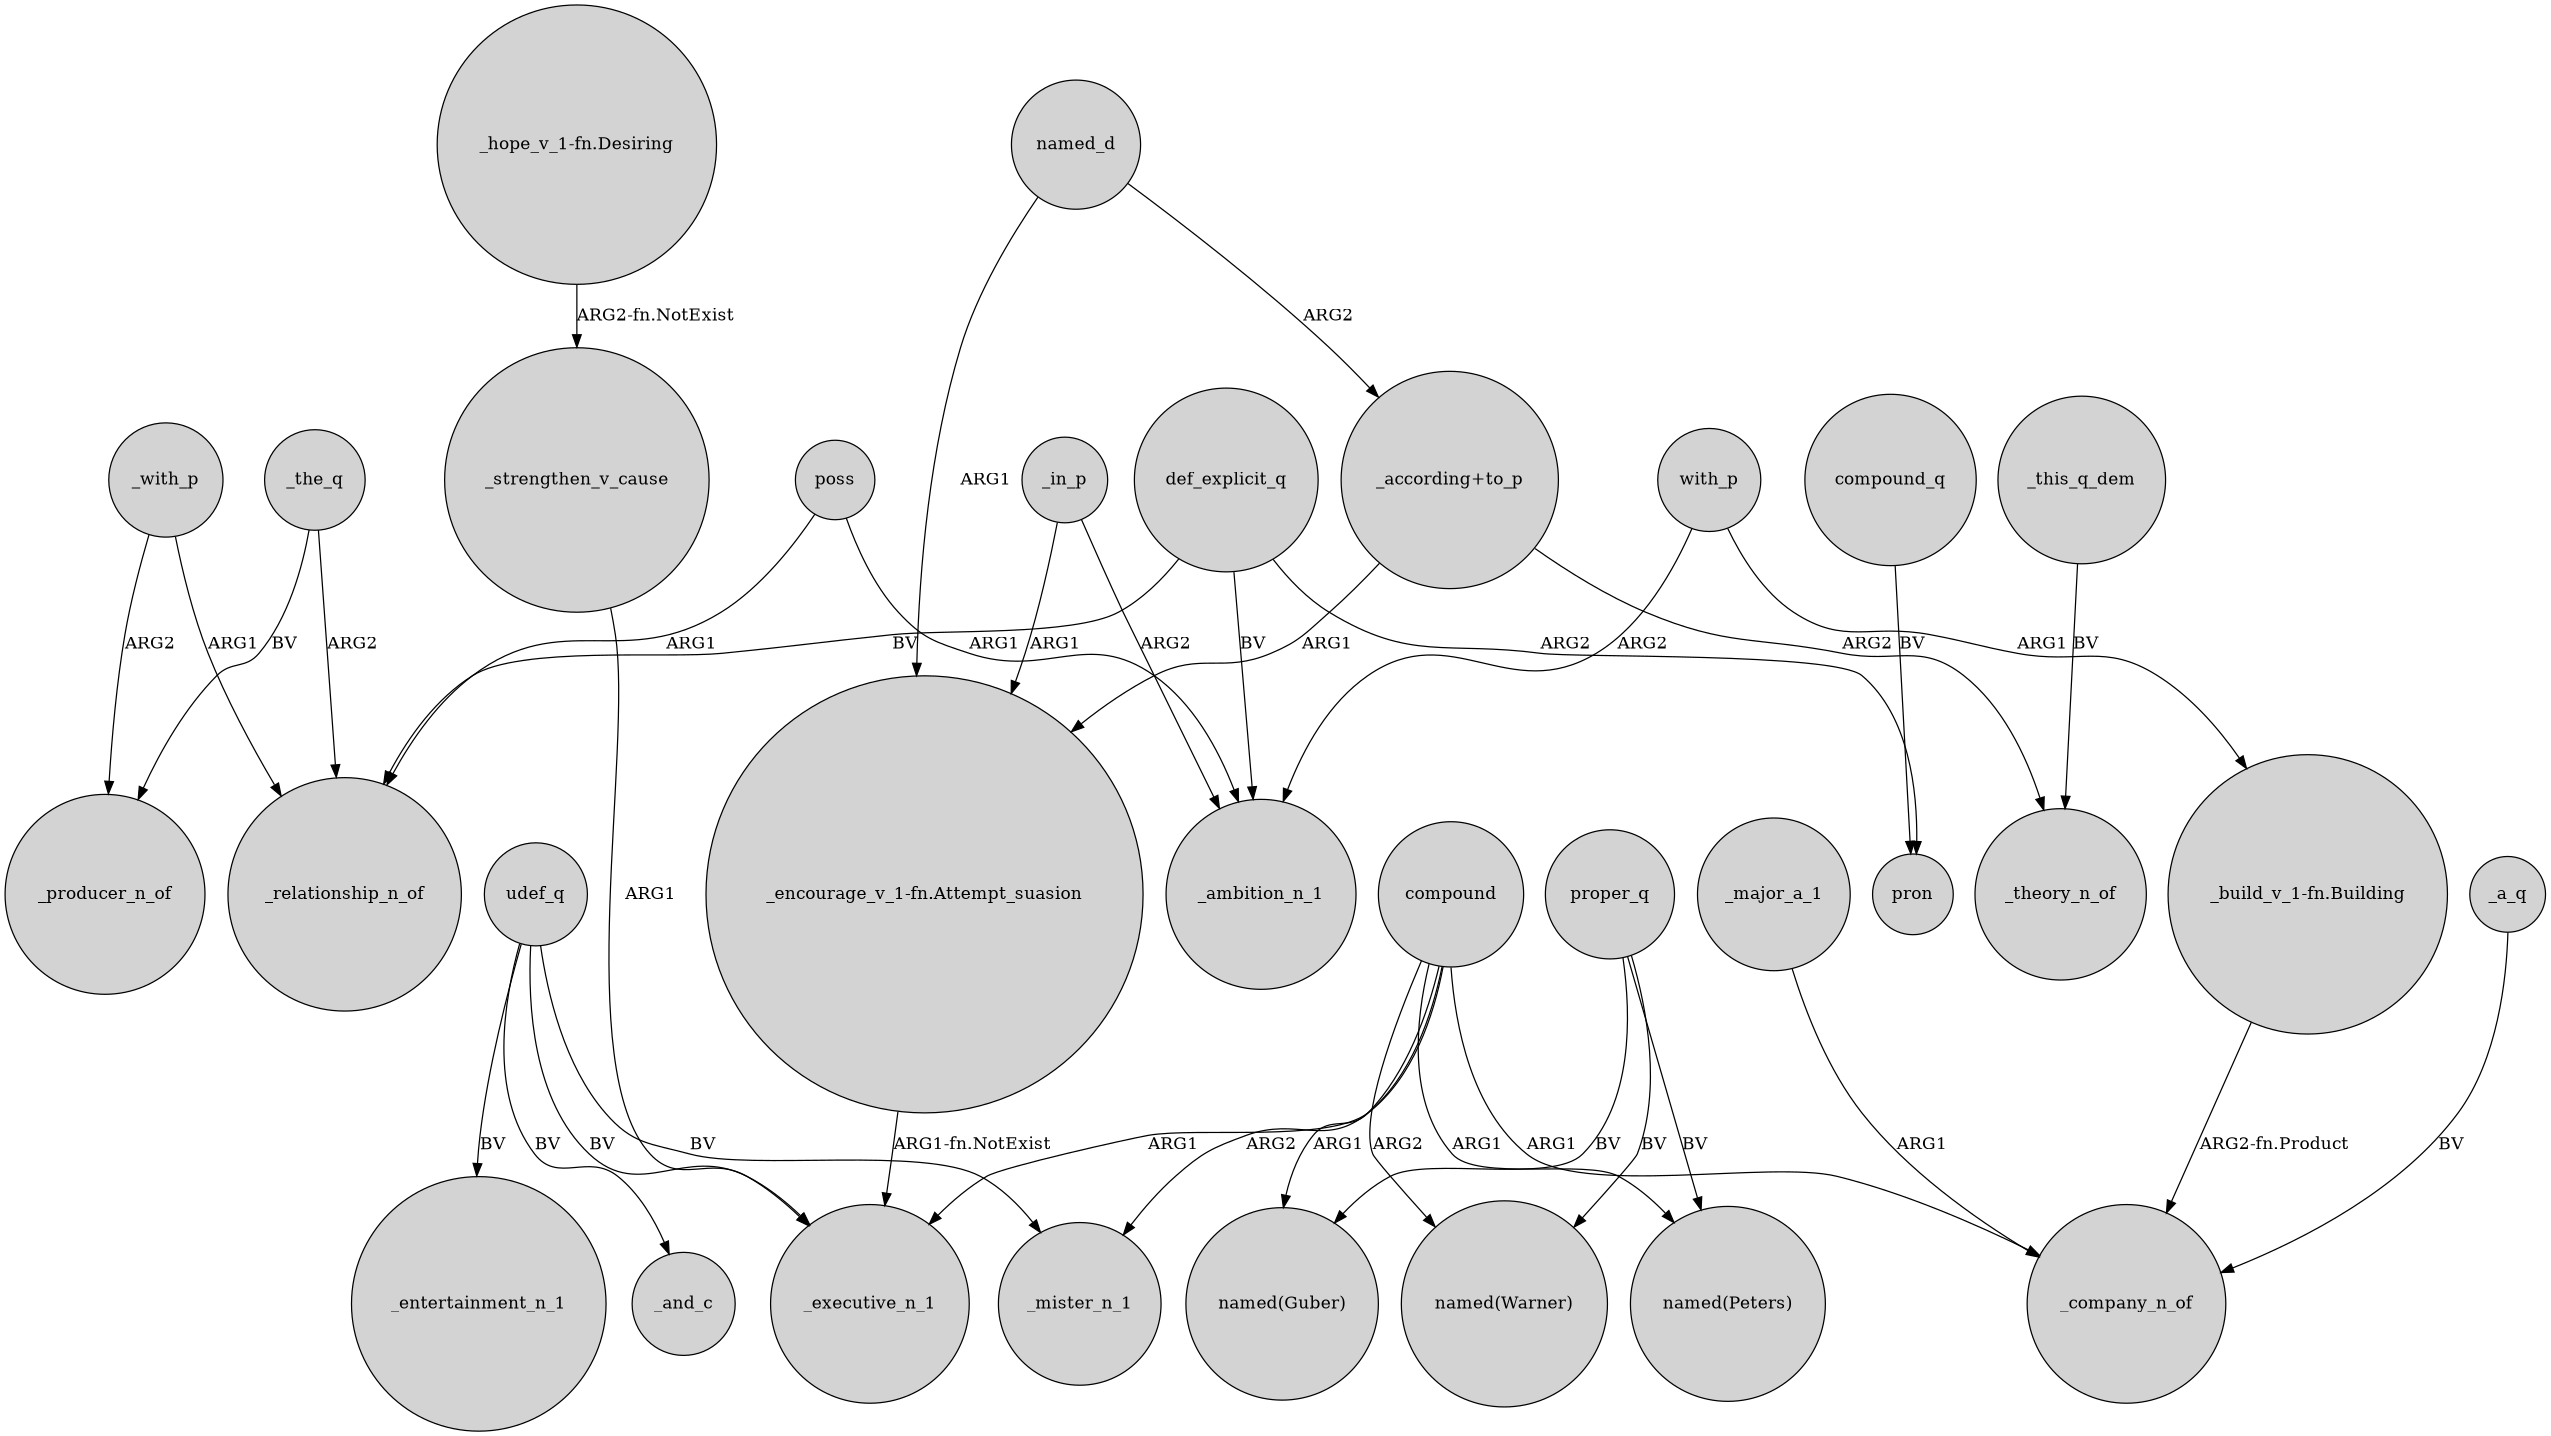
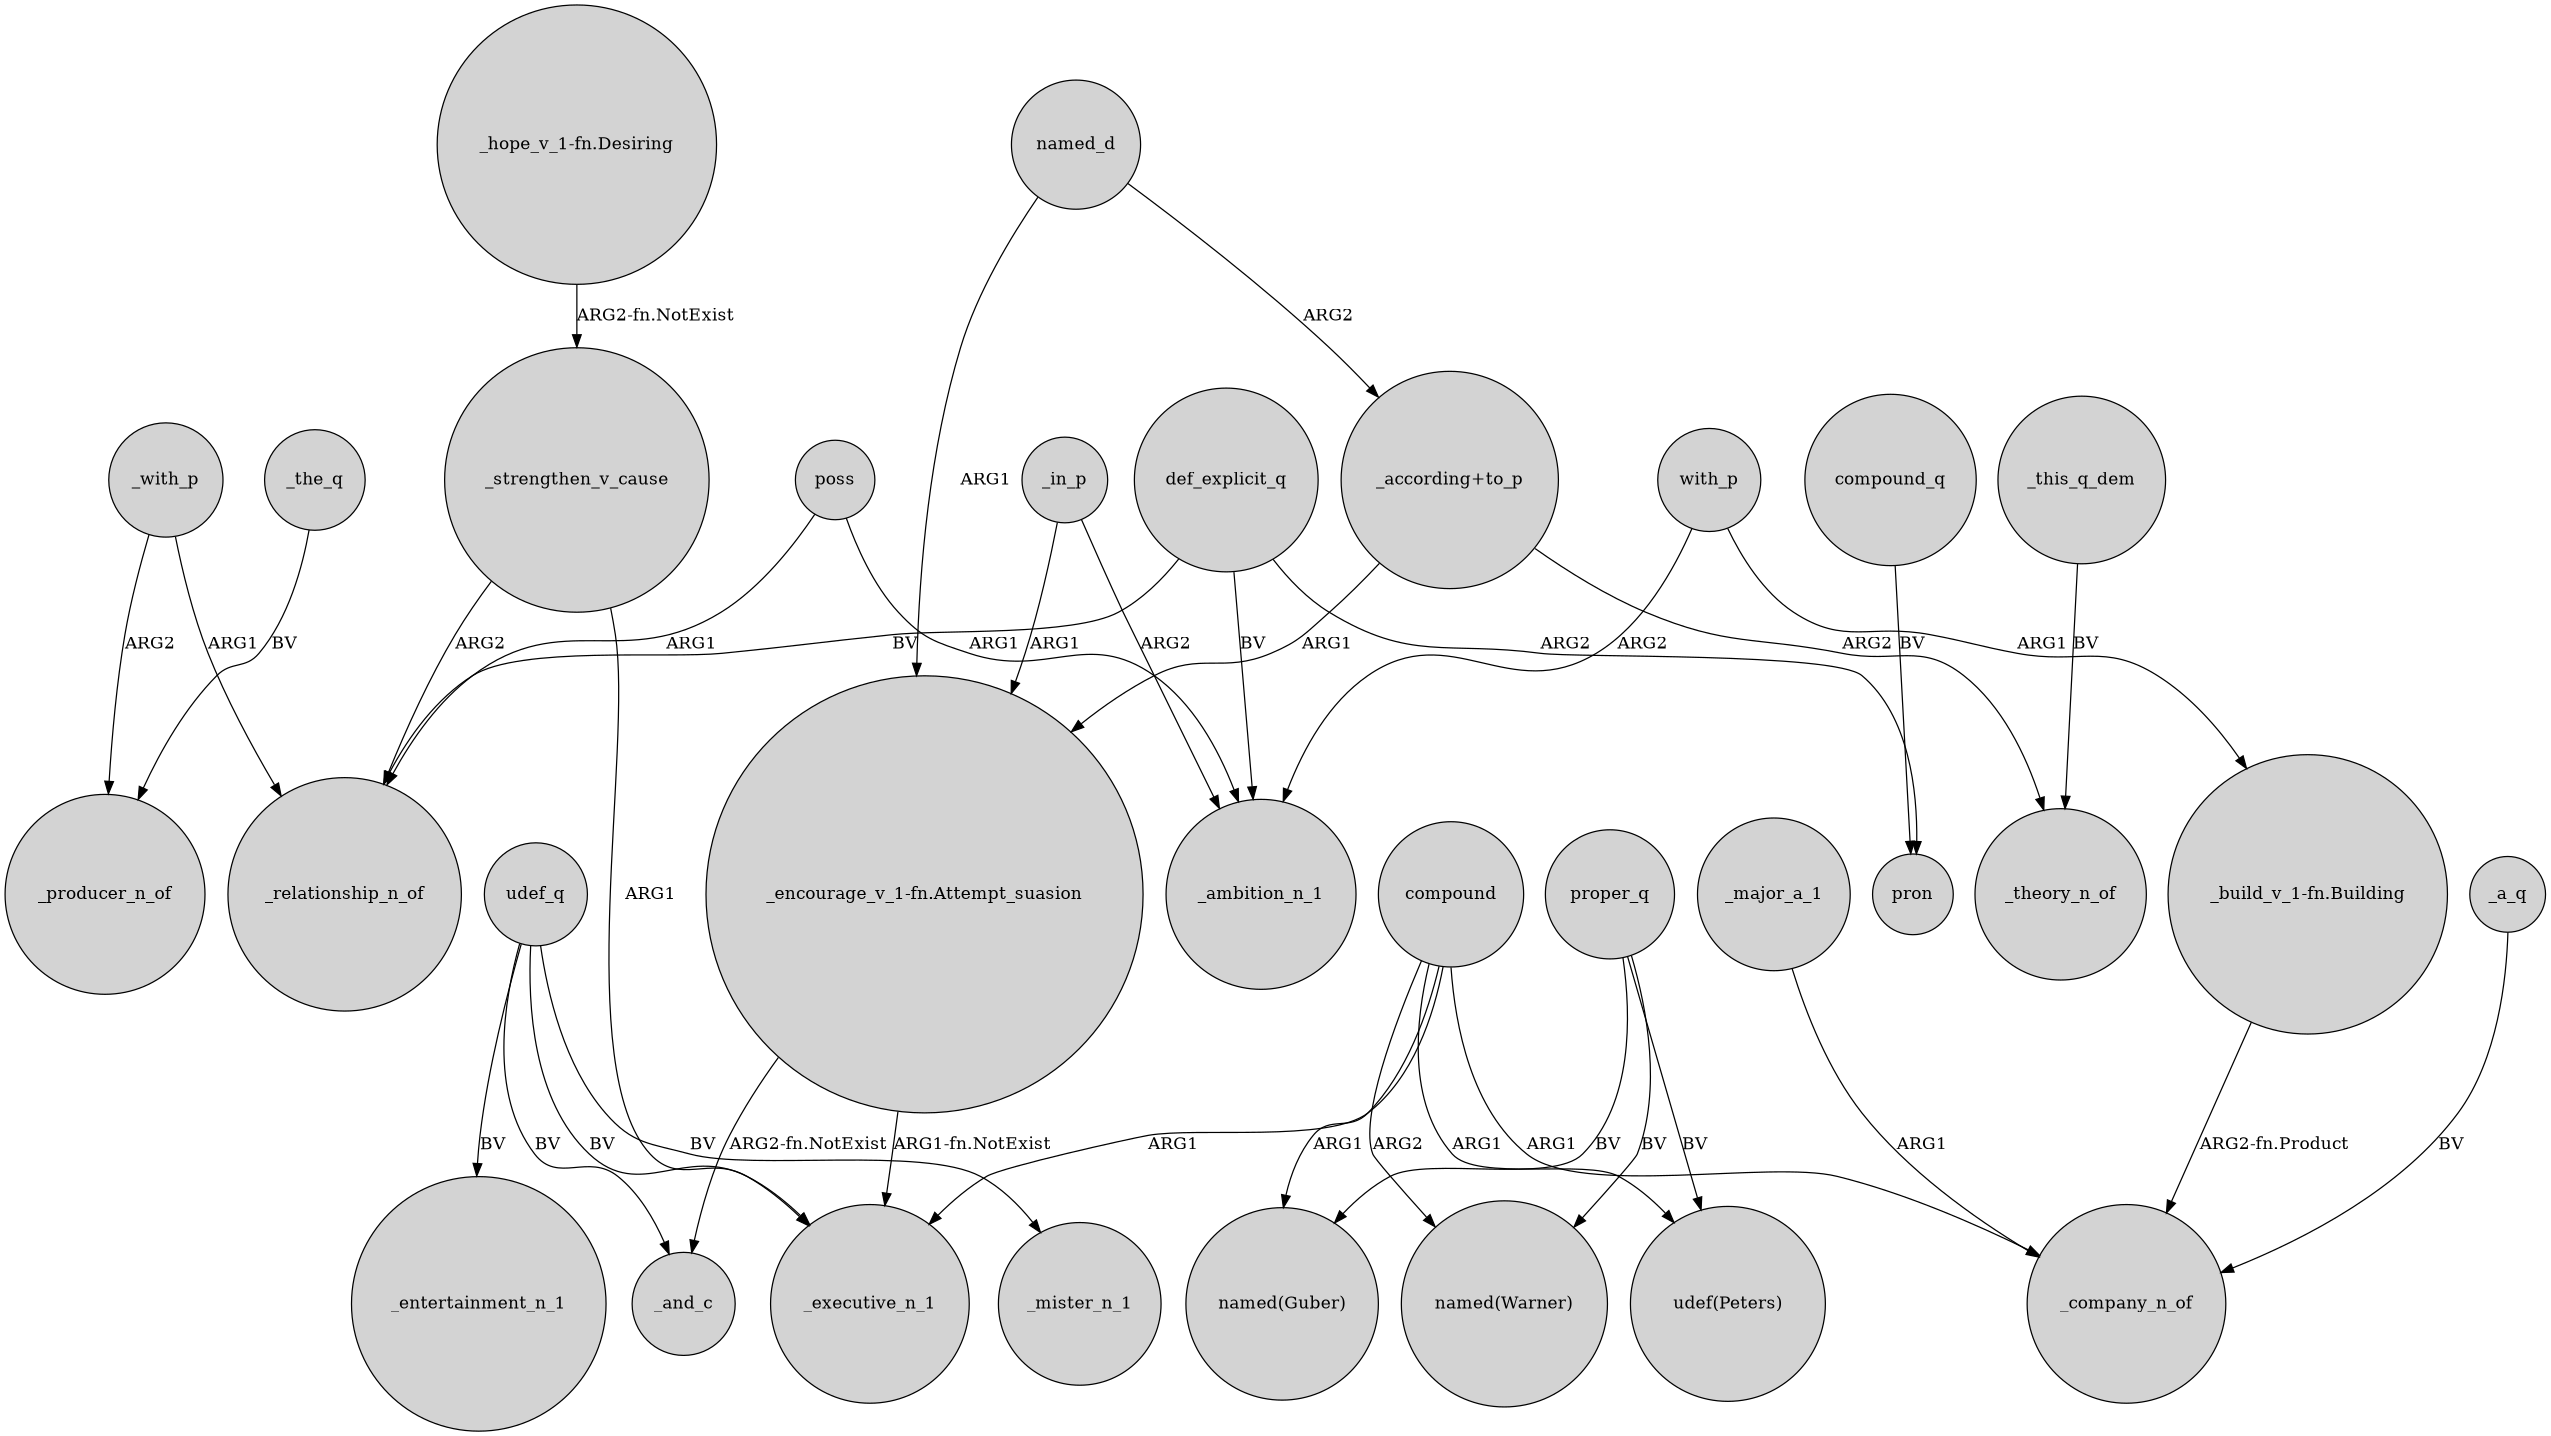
edge "_the_q" -> "_relationship_n_of": now "_strengthen_v_cause" -> "_relationship_n_of"
edge "compound" -> "_mister_n_1": removed, label "ARG2"
edge "_encourage_v_1-fn.Attempt_suasion" -> "_and_c": added, label "ARG2-fn.NotExist"
node "named(Peters)": label "named(Peters)" -> "udef(Peters)"
